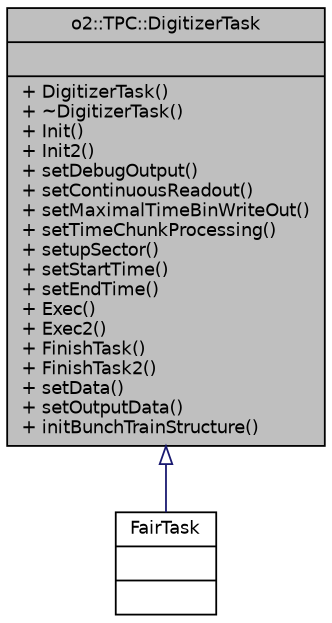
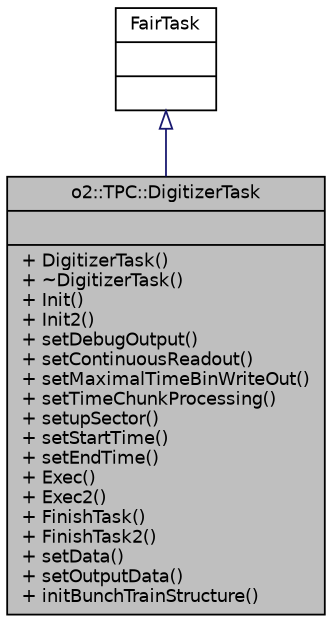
edge "FairTask" -> "o2::TPC::DigitizerTask": reversed
